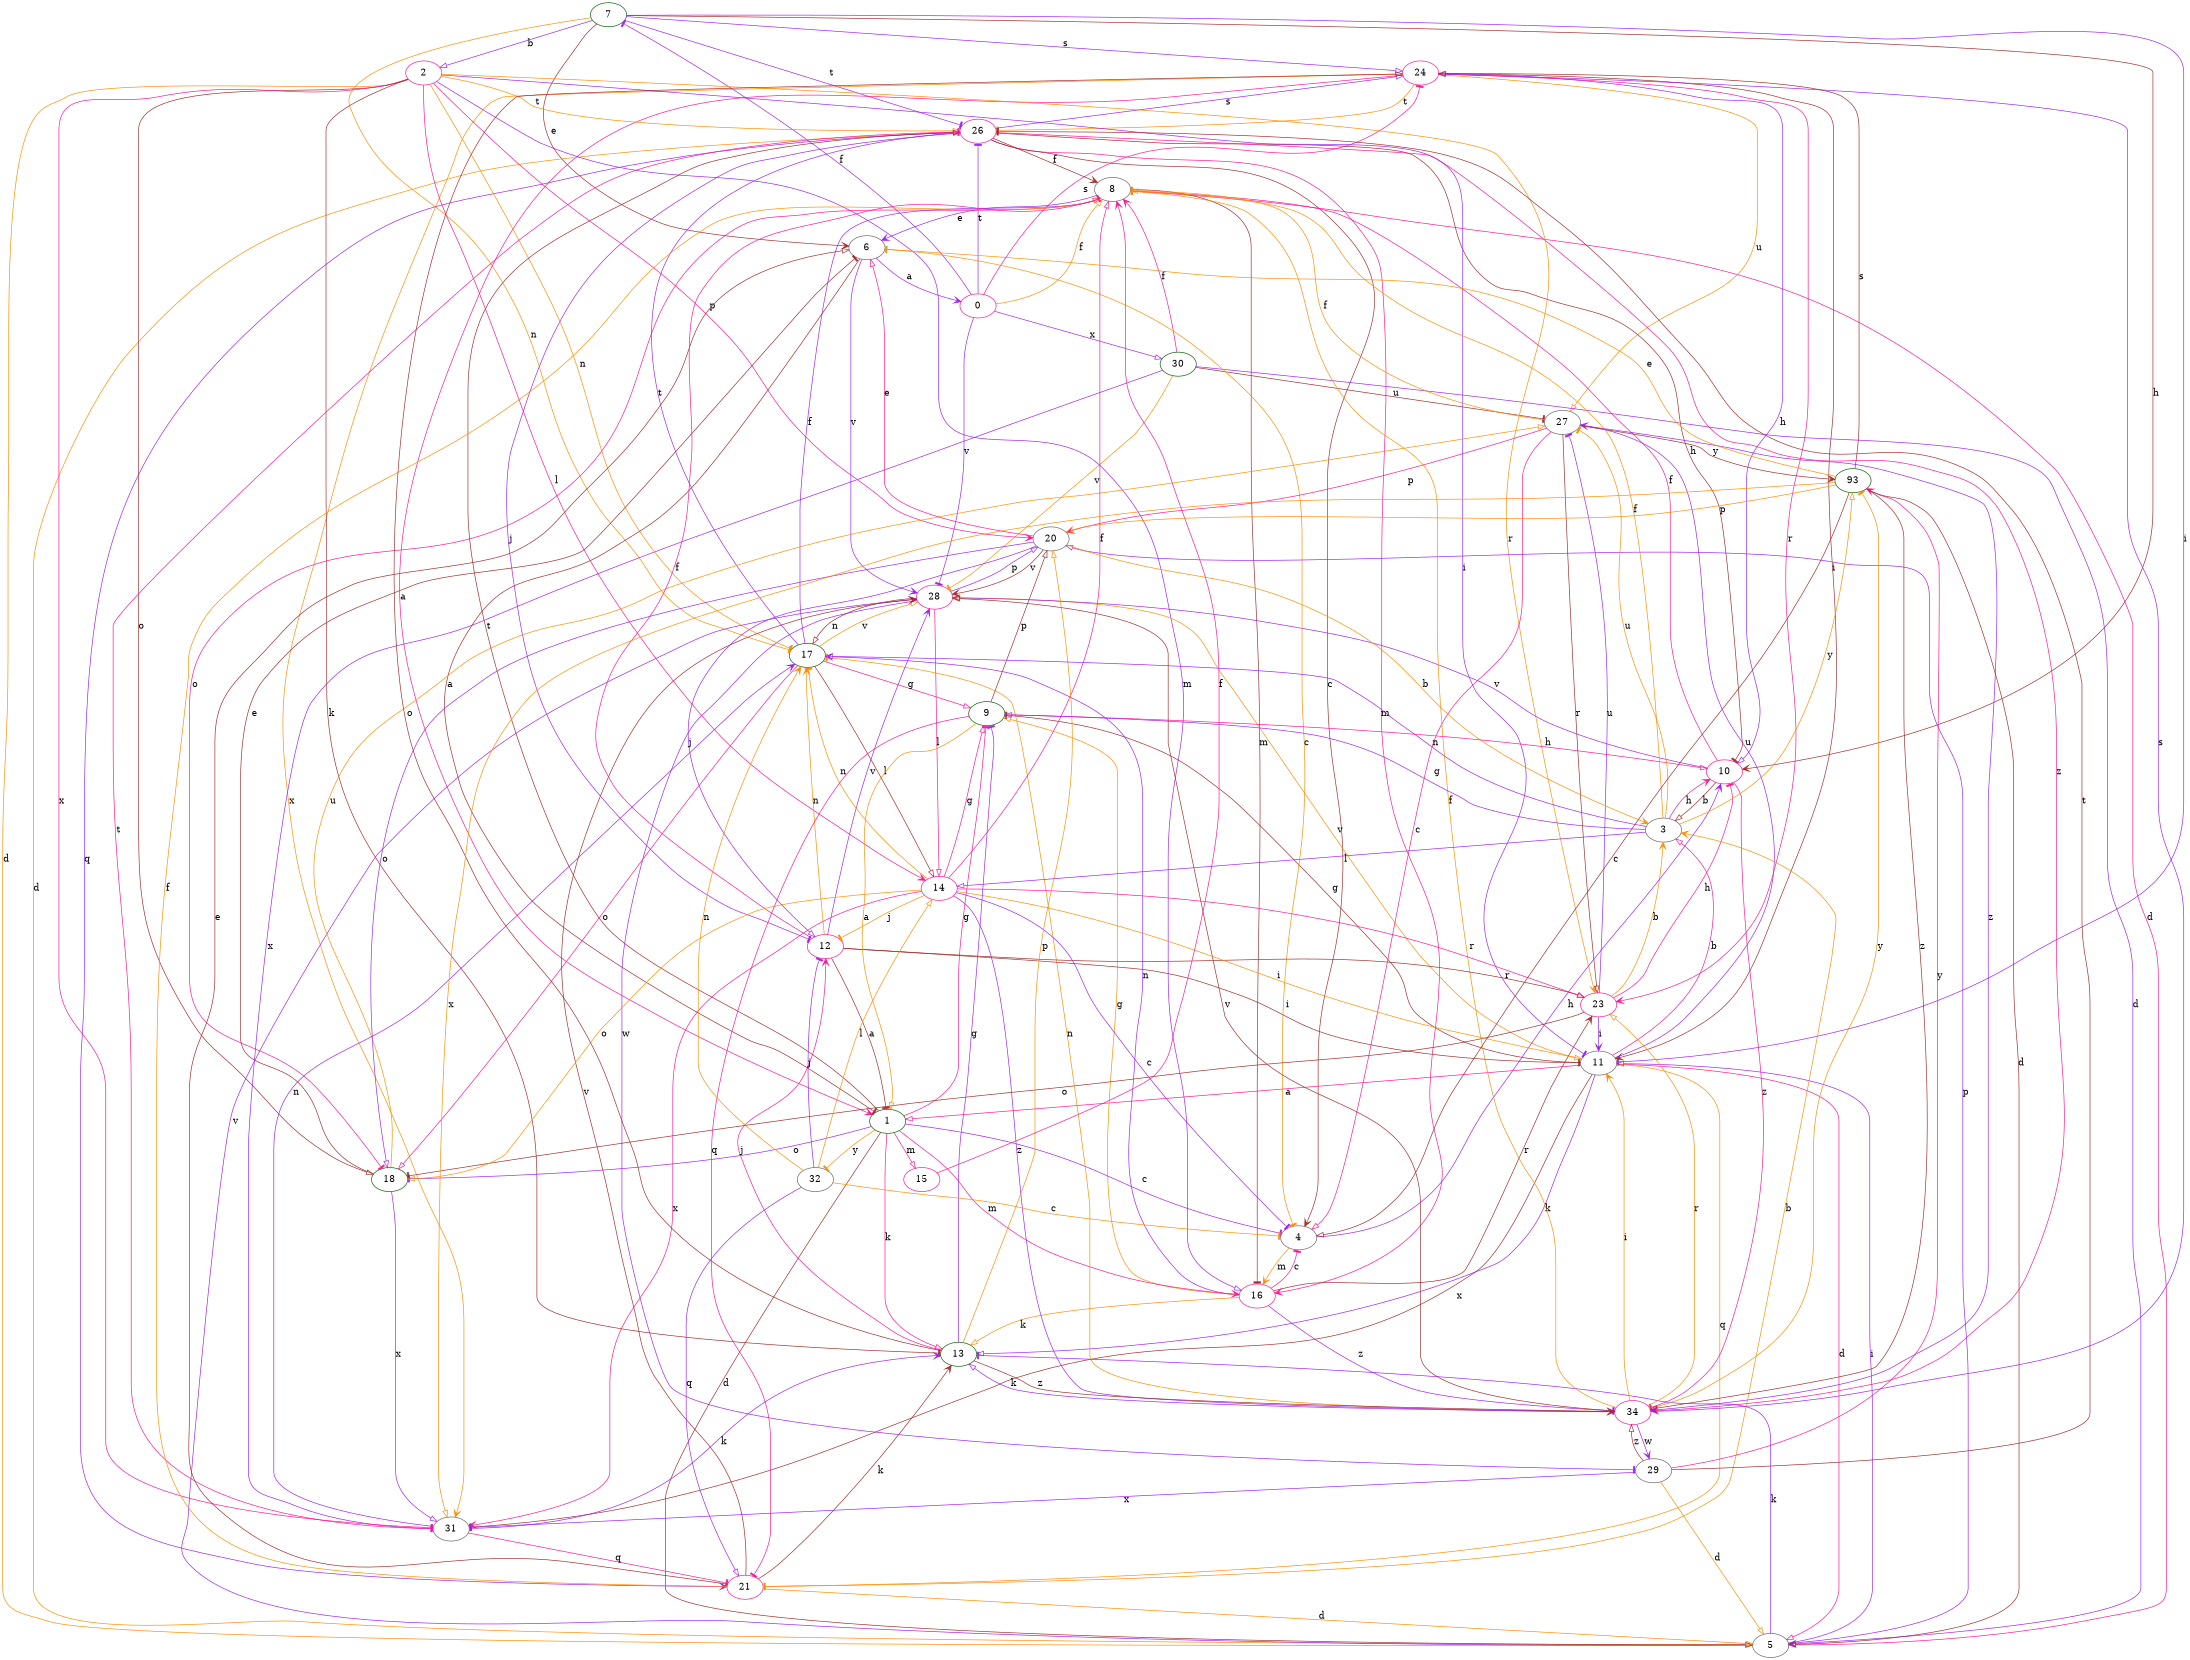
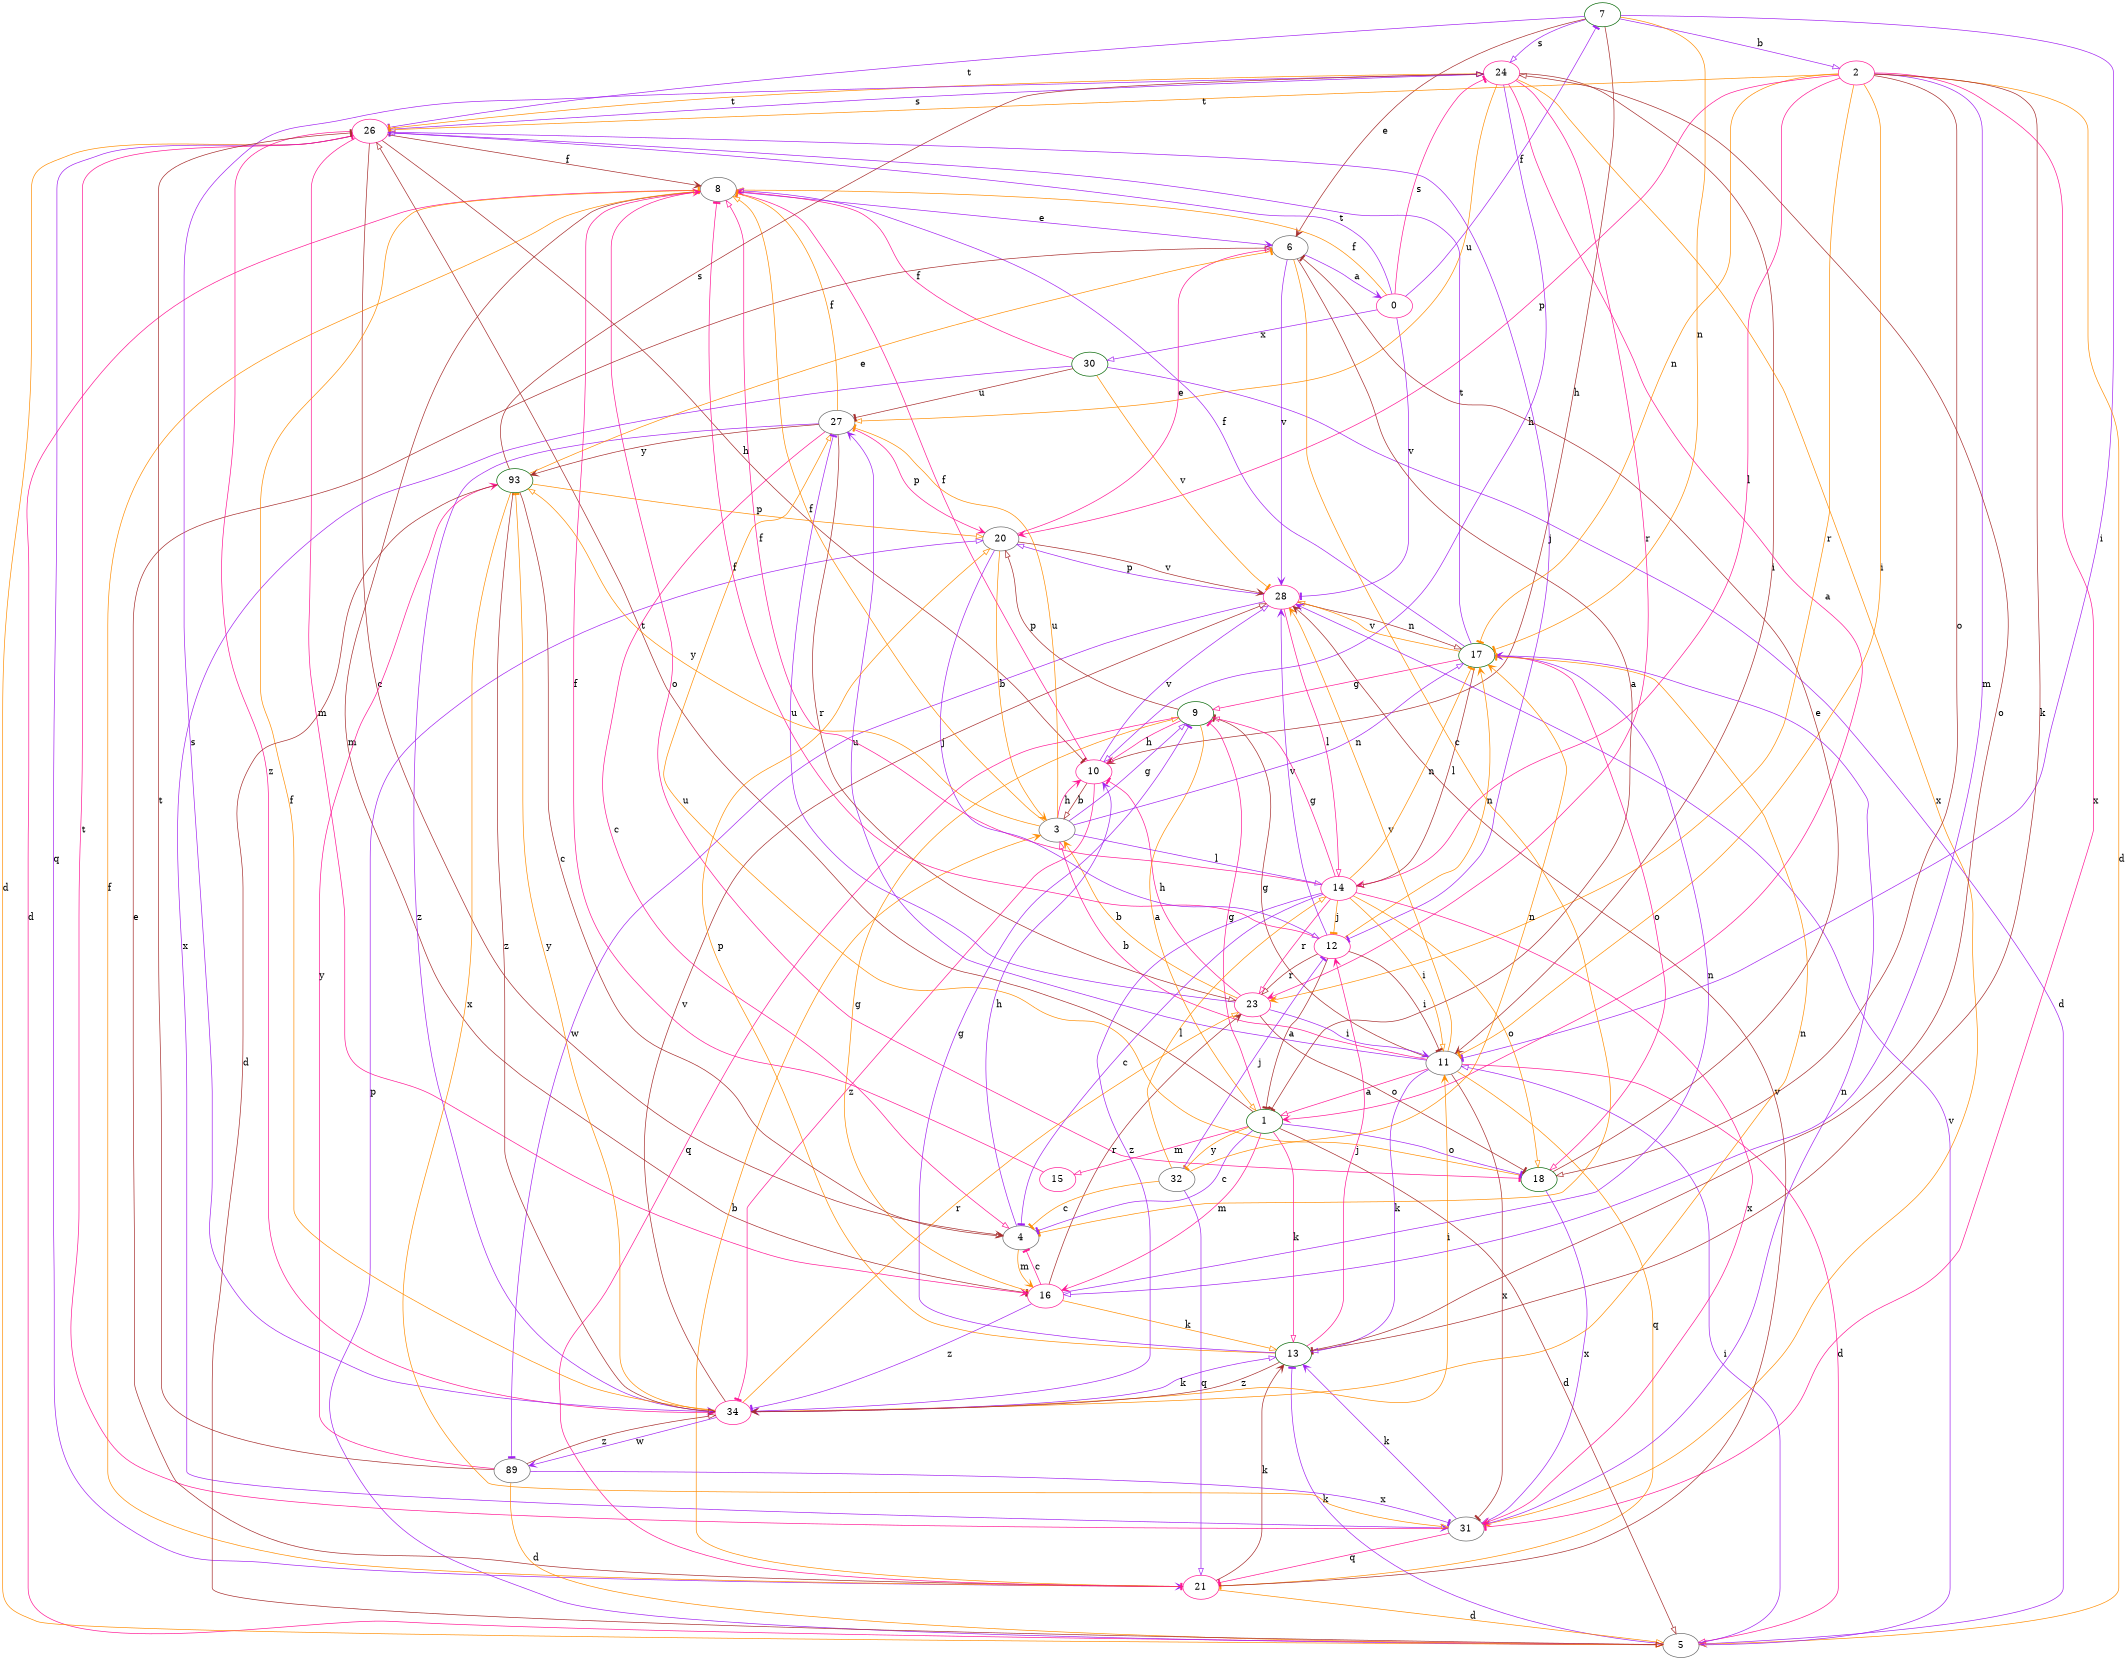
edge "2" -> "11": color purple -> darkorange
edge "20" -> "18": removed, label "o"
edge "30" -> "31": arrowhead tee -> vee
node "29": label "29" -> "89"
